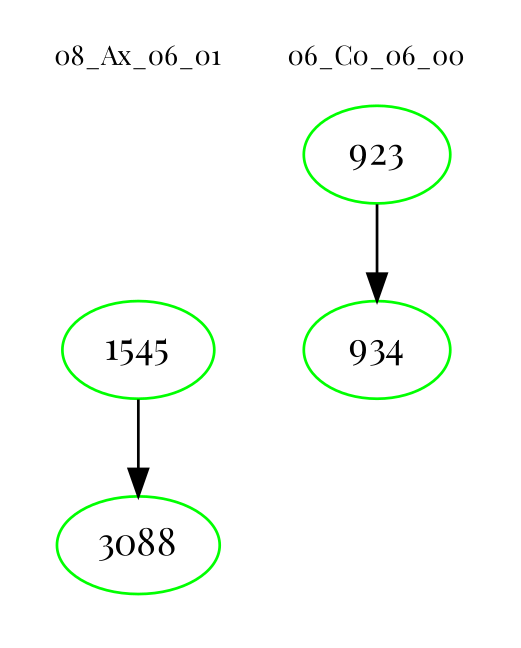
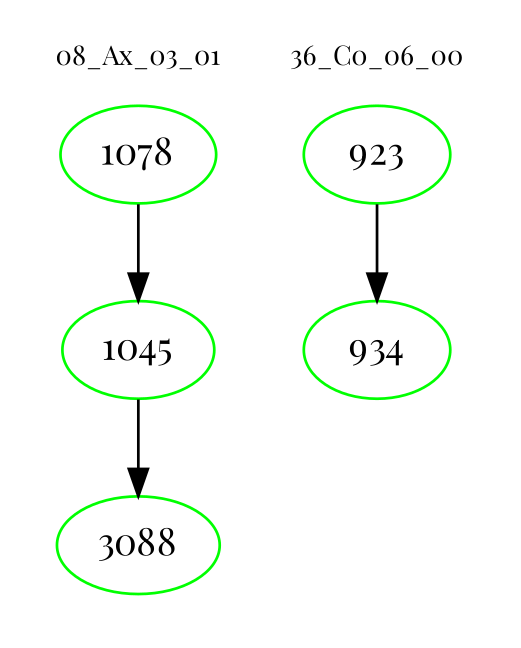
cluster "08_Ax_06_01": label "08_Ax_06_01" -> "08_Ax_03_01"
cluster "06_C0_06_00": label "06_C0_06_00" -> "36_C0_06_00"
node "1078": added
node "1545": label "1545" -> "1045"
